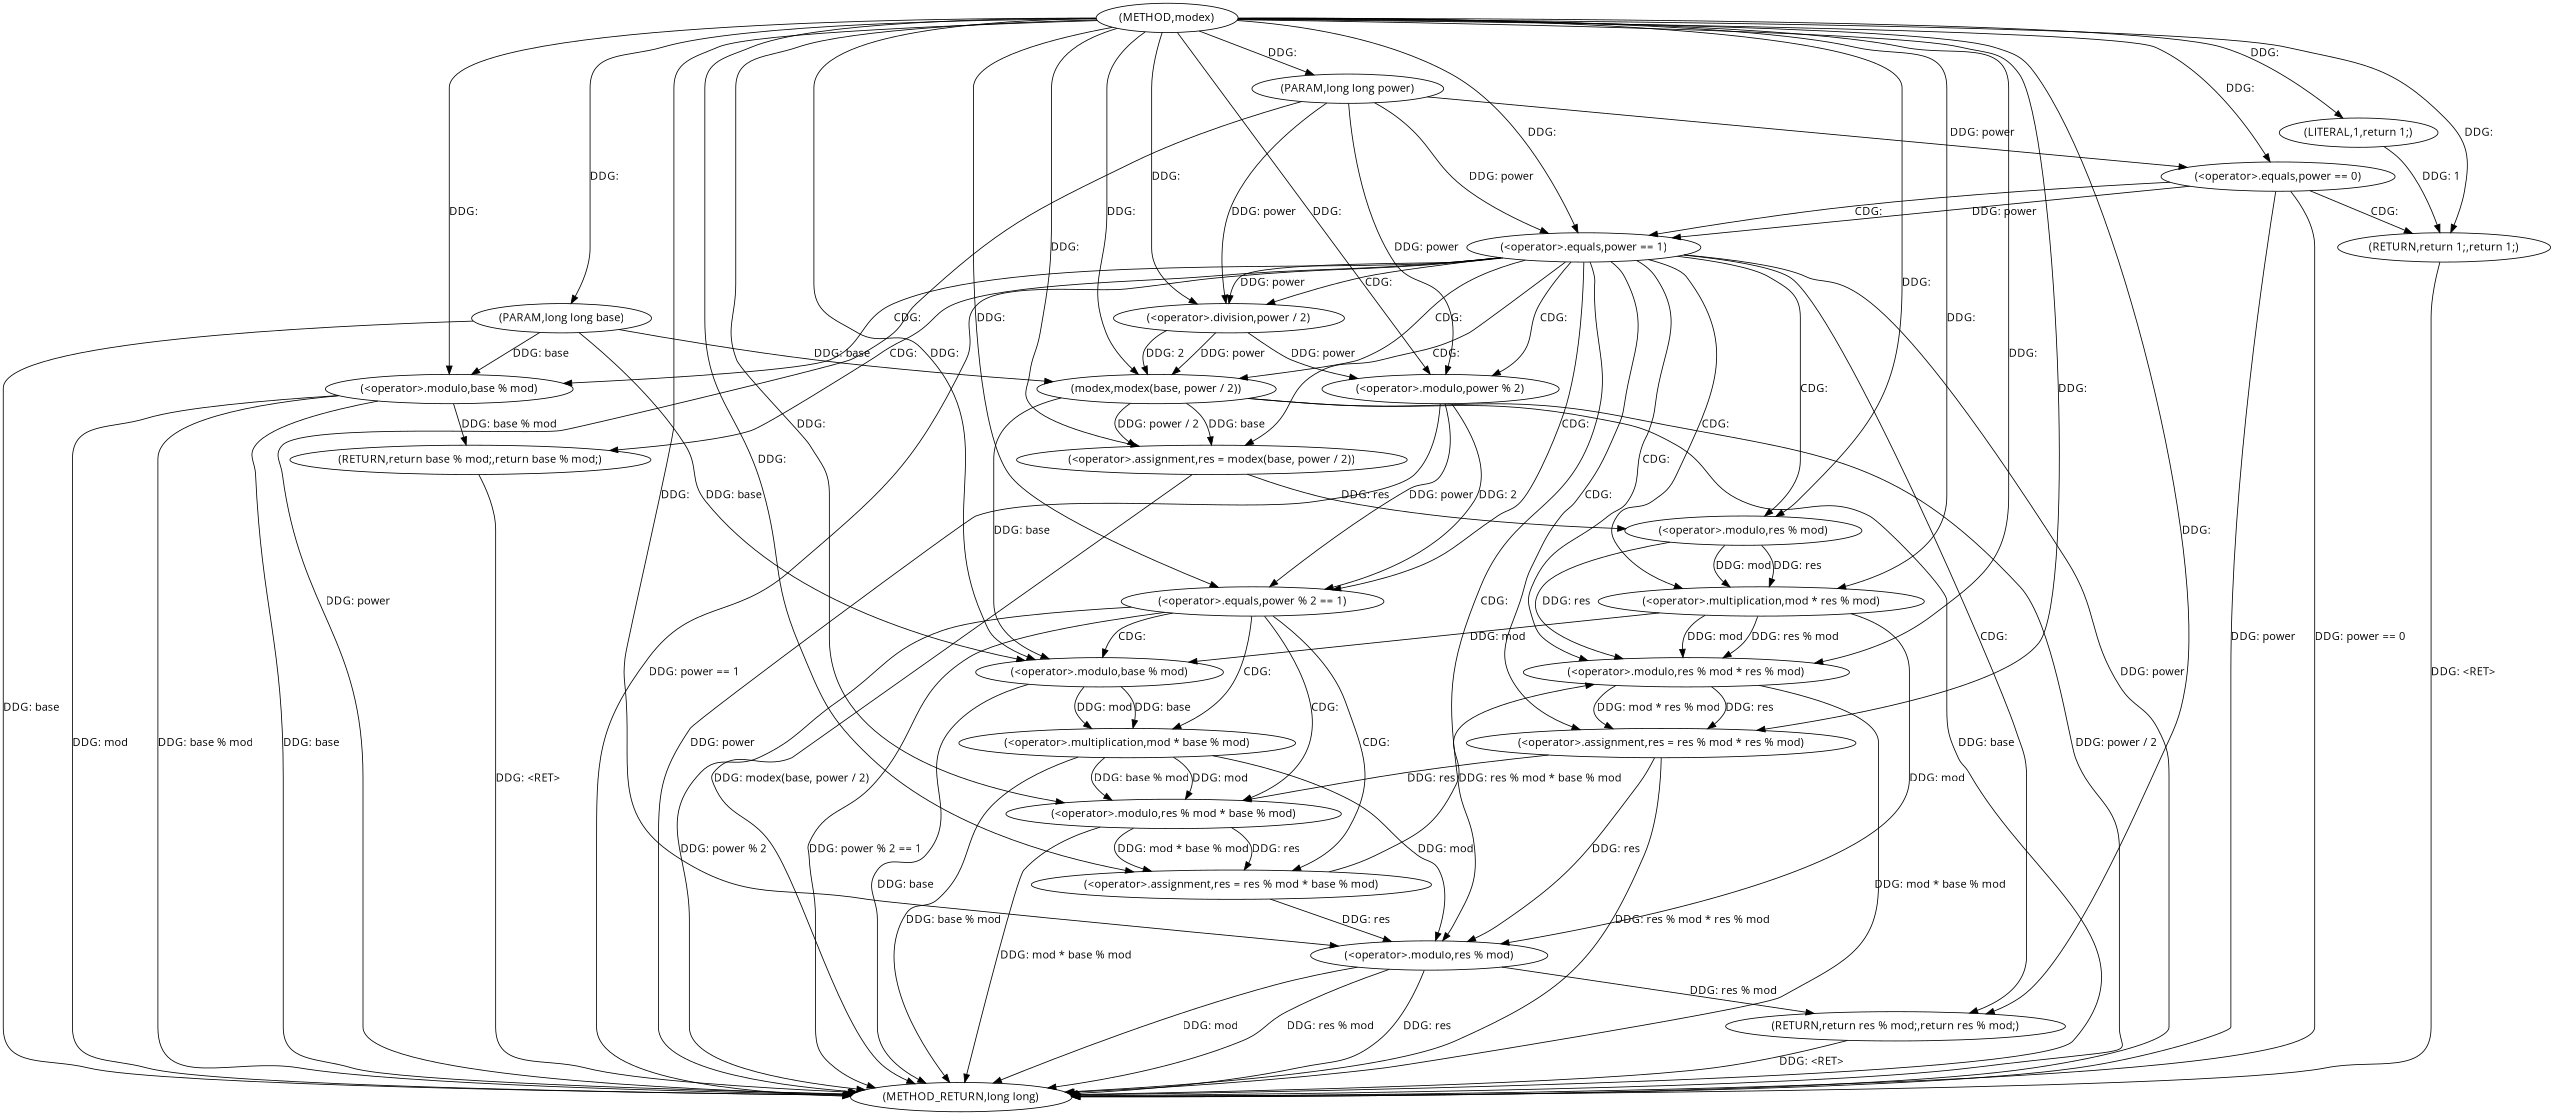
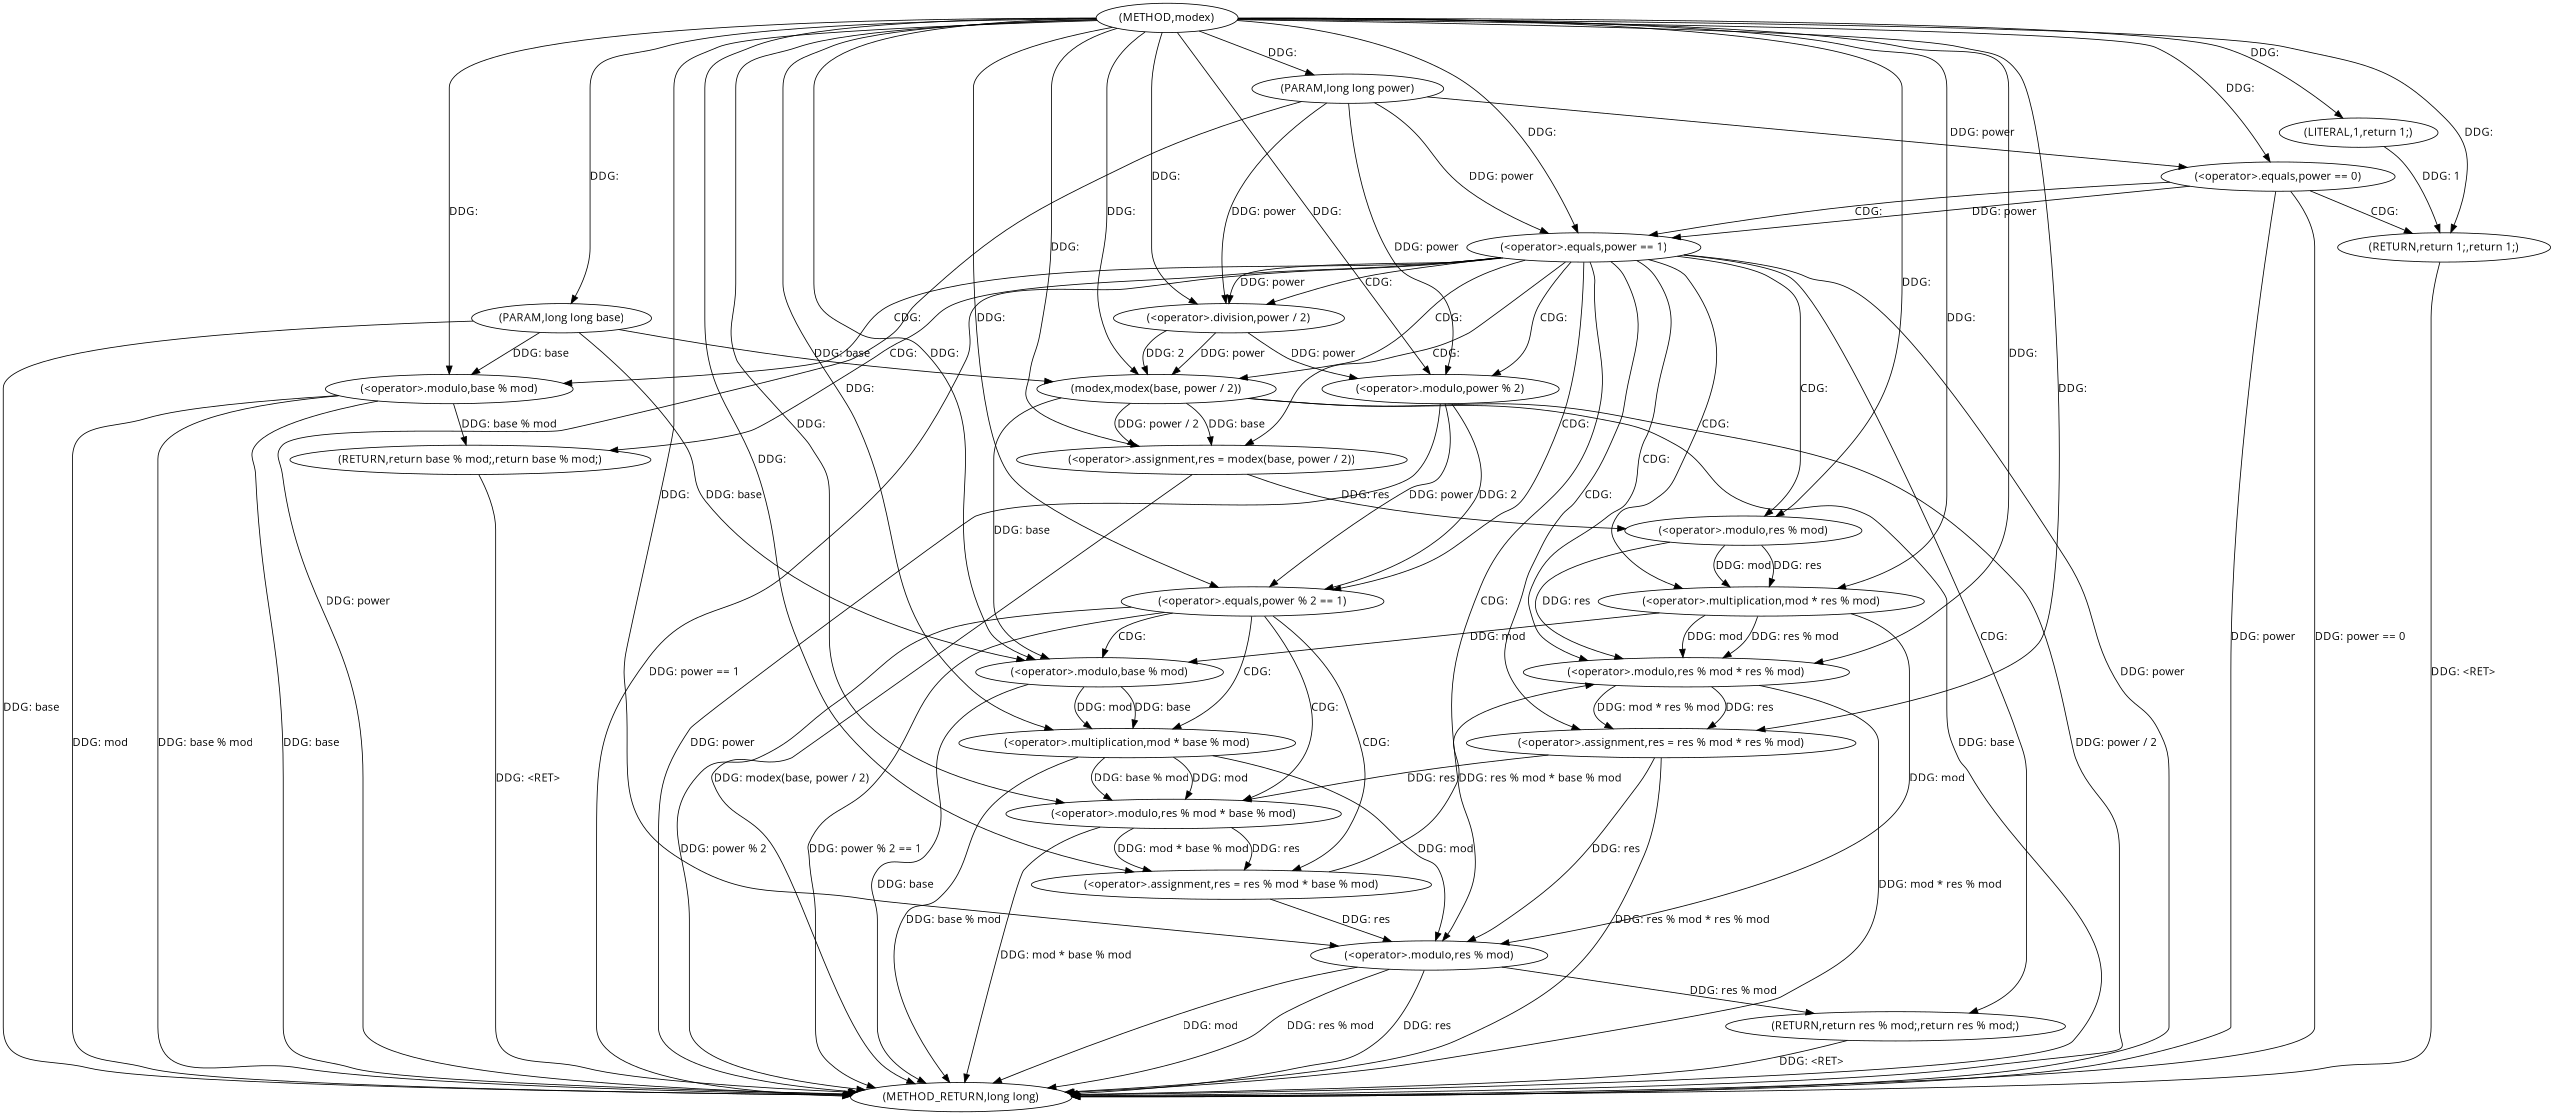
edge "(METHOD,modex)" -> "(RETURN,return res % mod;,return res % mod;)": now "(METHOD,modex)" -> "(<operator>.multiplication,mod * base % mod)"
edge "(<operator>.modulo,res % mod * res % mod)" -> "(METHOD_RETURN,long long)": label "DDG: mod * base % mod" -> "DDG: mod * res % mod"
